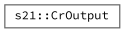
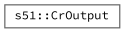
node "s21::CrOutput": label "s21::CrOutput" -> "s51::CrOutput"
